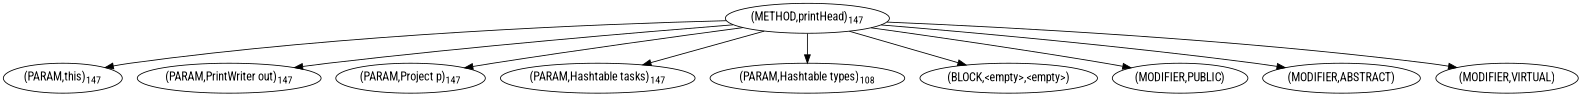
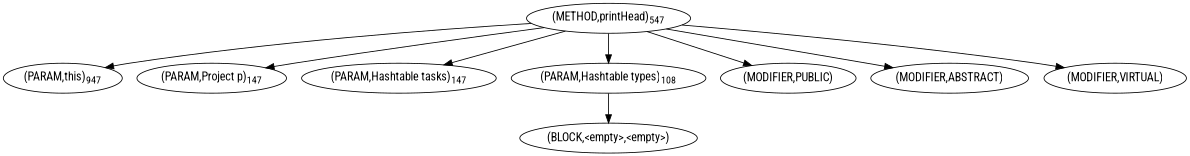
node "(METHOD,printHead)": text "147" -> "547"
edge "(METHOD,printHead)" -> "(BLOCK,<empty>,<empty>)": now "(PARAM,Hashtable types)" -> "(BLOCK,<empty>,<empty>)"
node "(PARAM,this)": text "147" -> "947"
node "(PARAM,PrintWriter out)": removed
